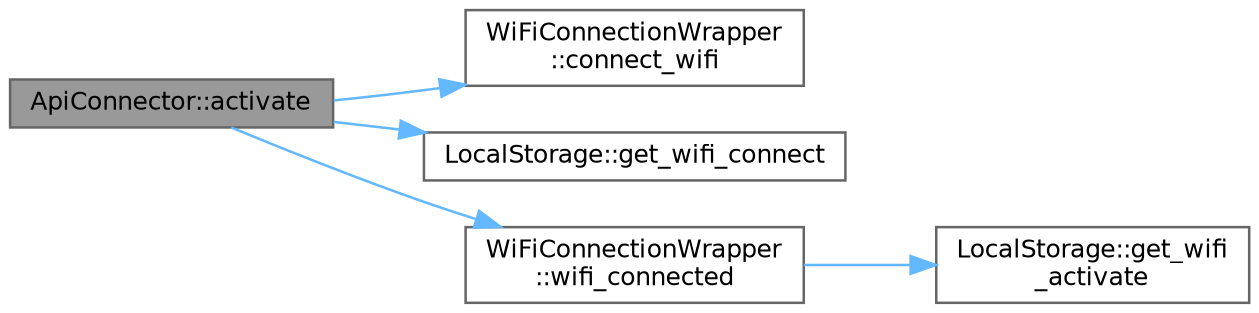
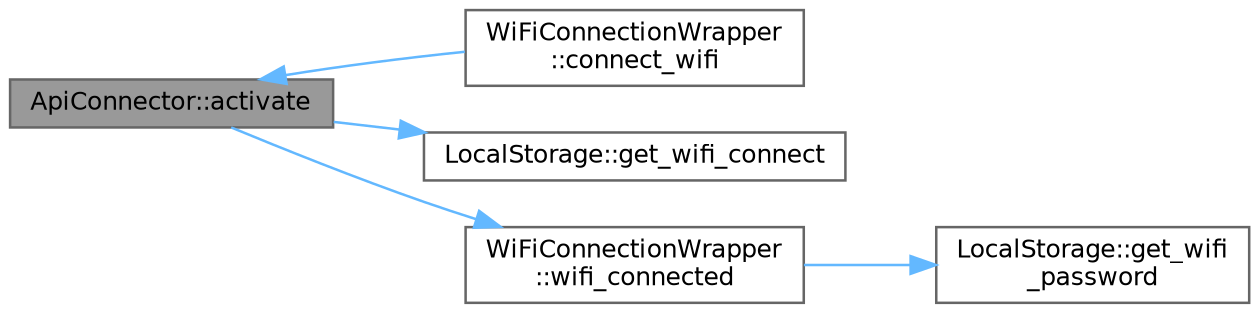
edge "ApiConnector::activate" -> "WiFiConnectionWrapper ::connect_wifi": reversed
node "LocalStorage::get_wifi _activate": label "LocalStorage::get_wifi _activate" -> "LocalStorage::get_wifi _password"
